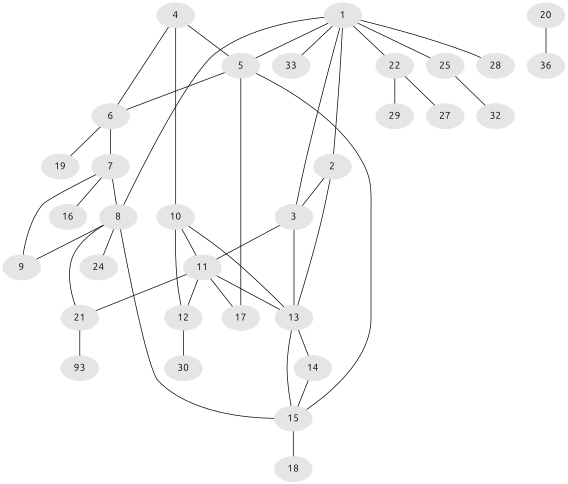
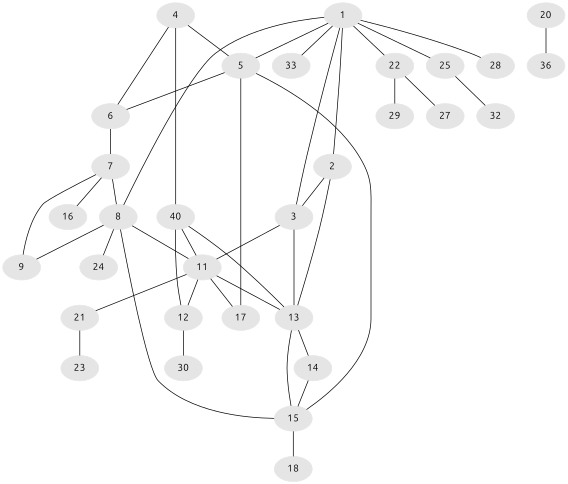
node "19": removed
node "10": label "10" -> "40"
edge "8" -- "21": now "8" -- "11"
node "93": label "93" -> "23"
